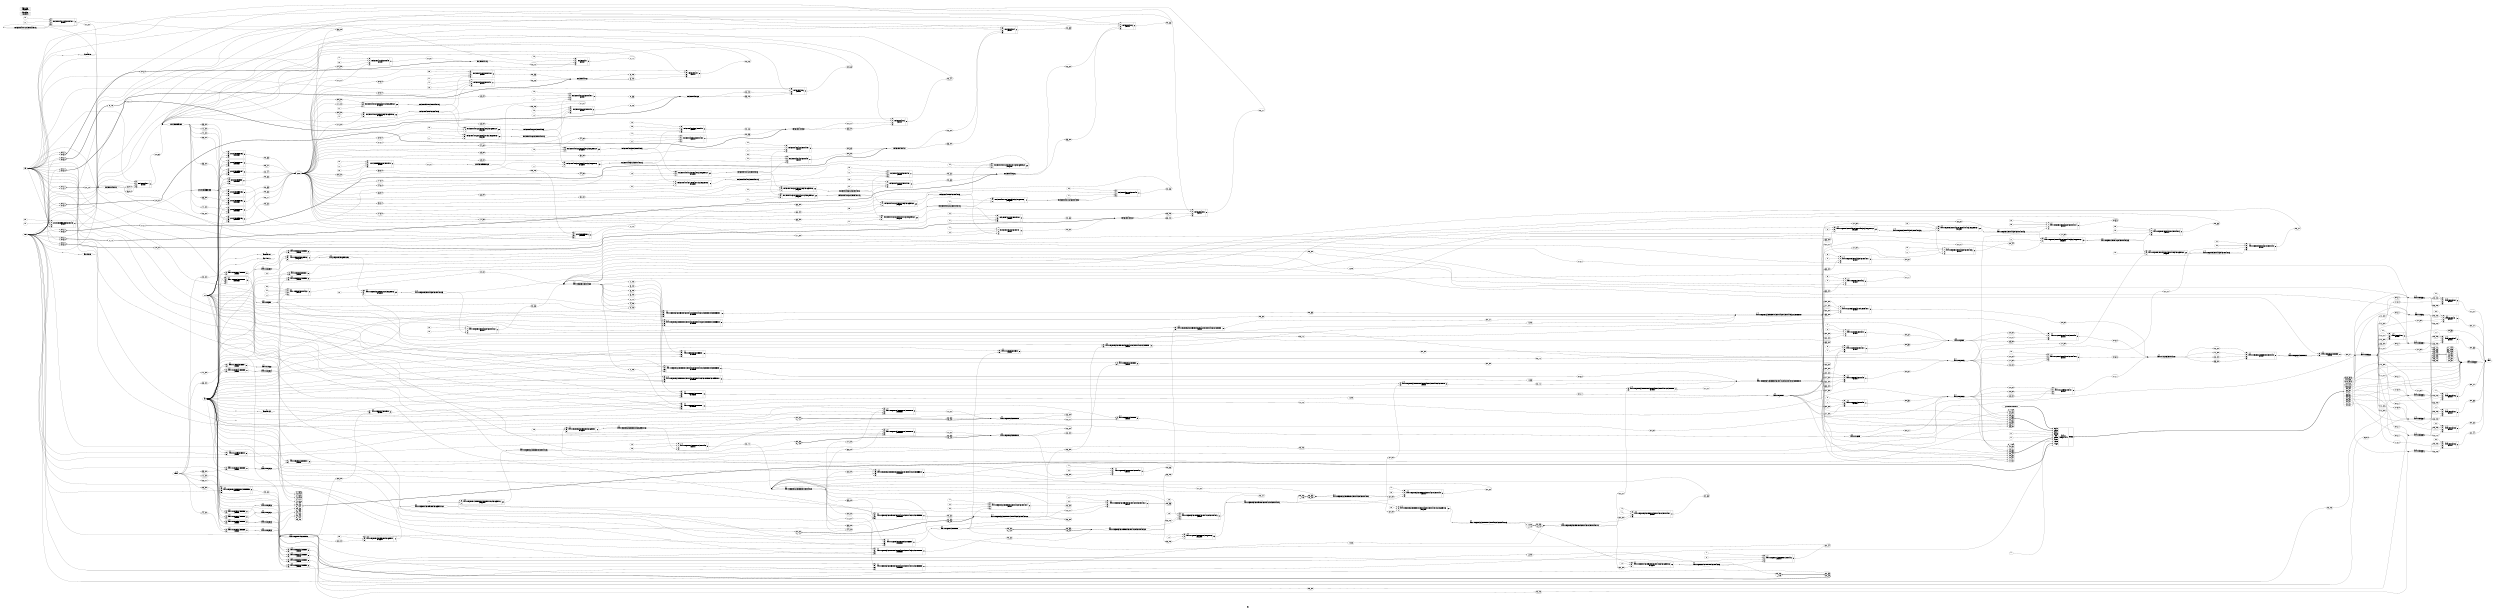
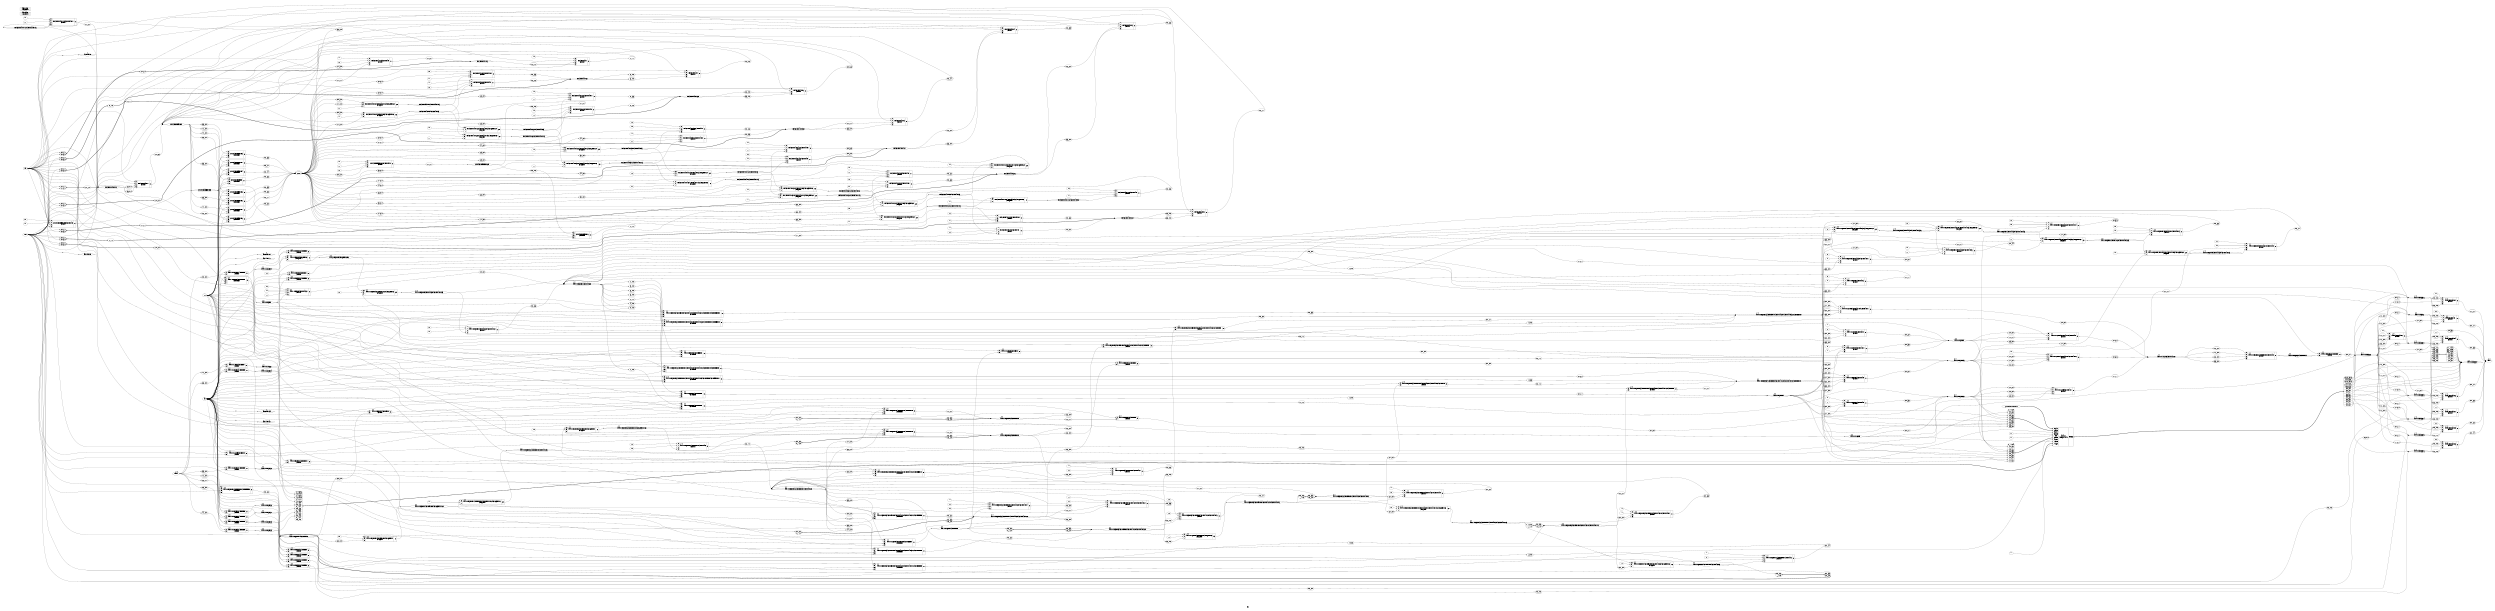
node "fifo_writer.clk": added
